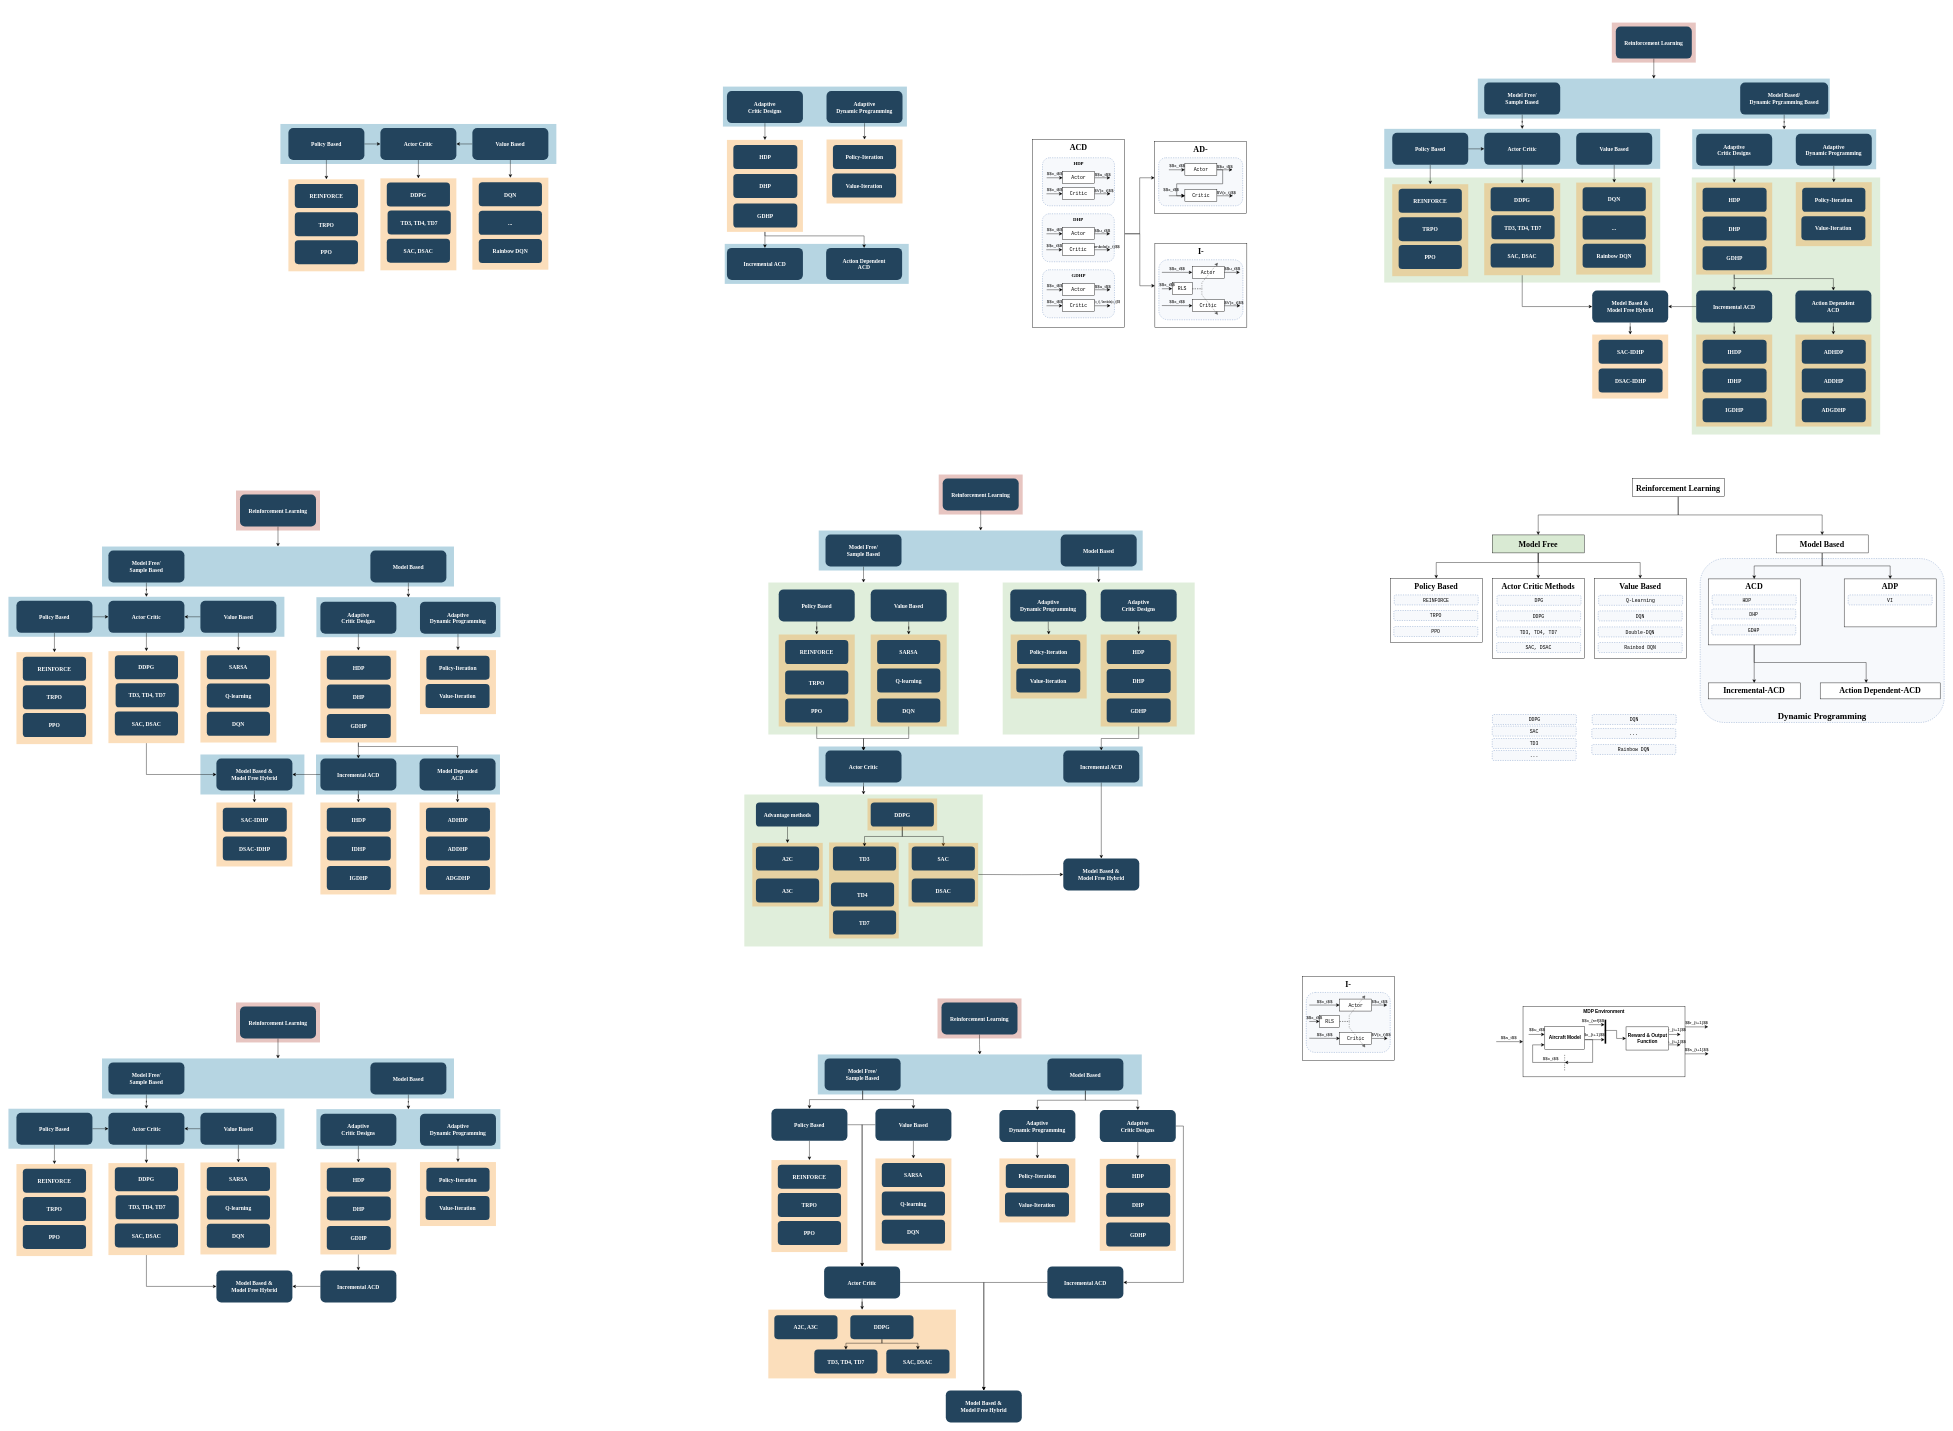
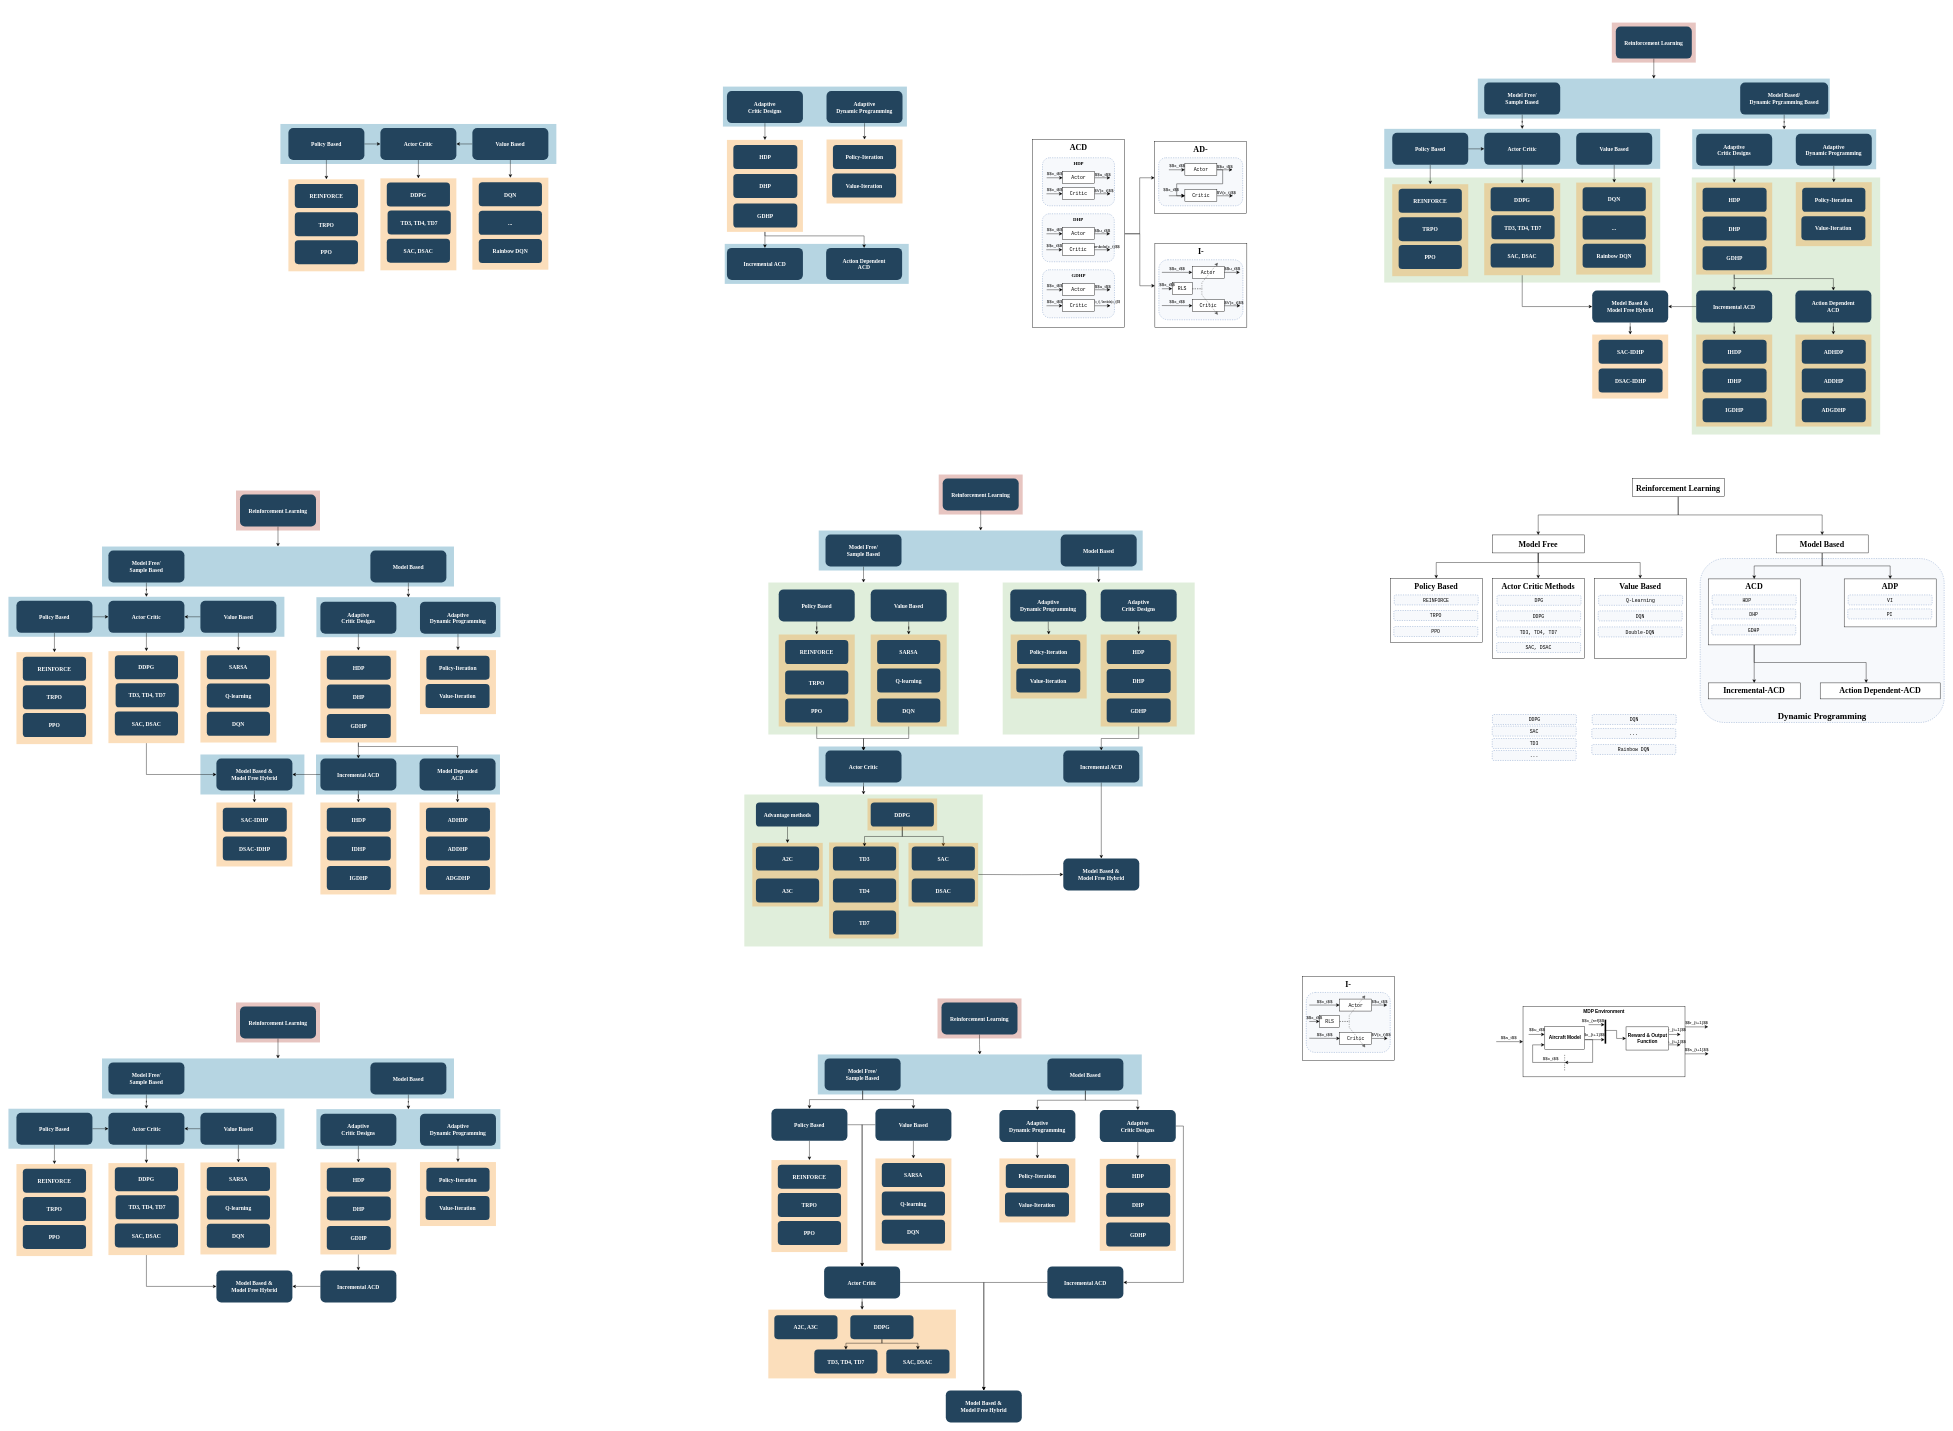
node "Model Free": fillcolor #d9ead3 -> #ffffff
node "PI": added
node "Rainbod DQN": removed
node "TD4": moved (862, 895) -> (864, 891)
